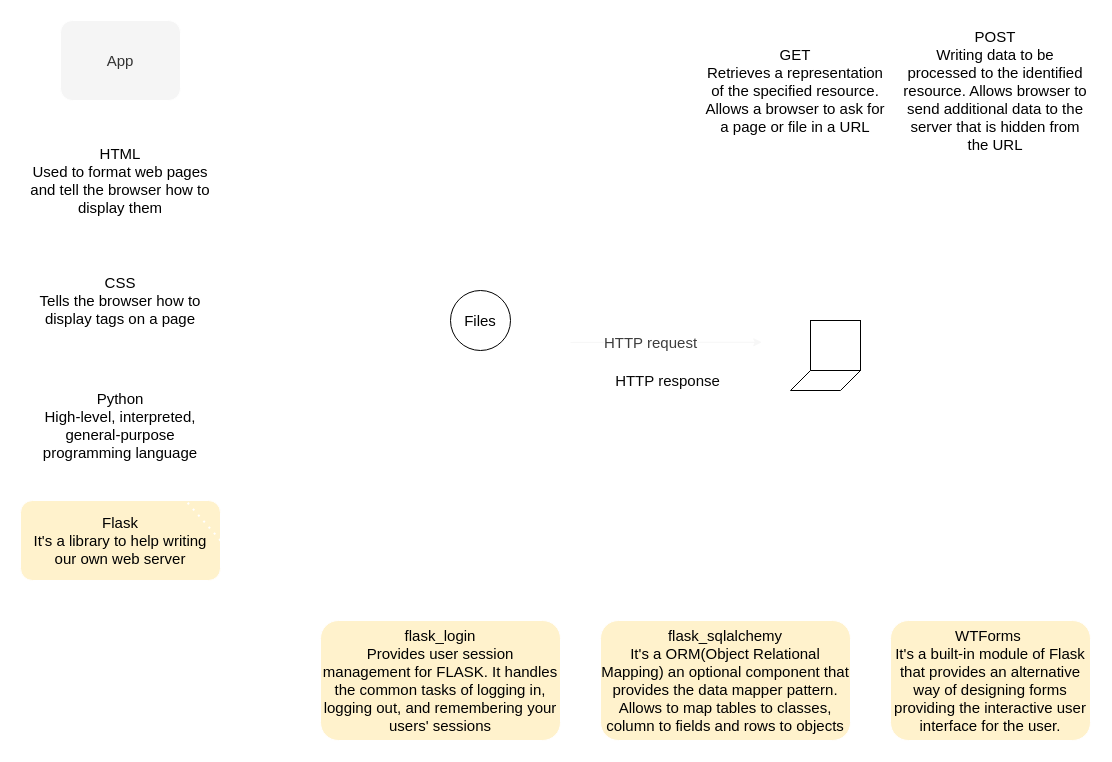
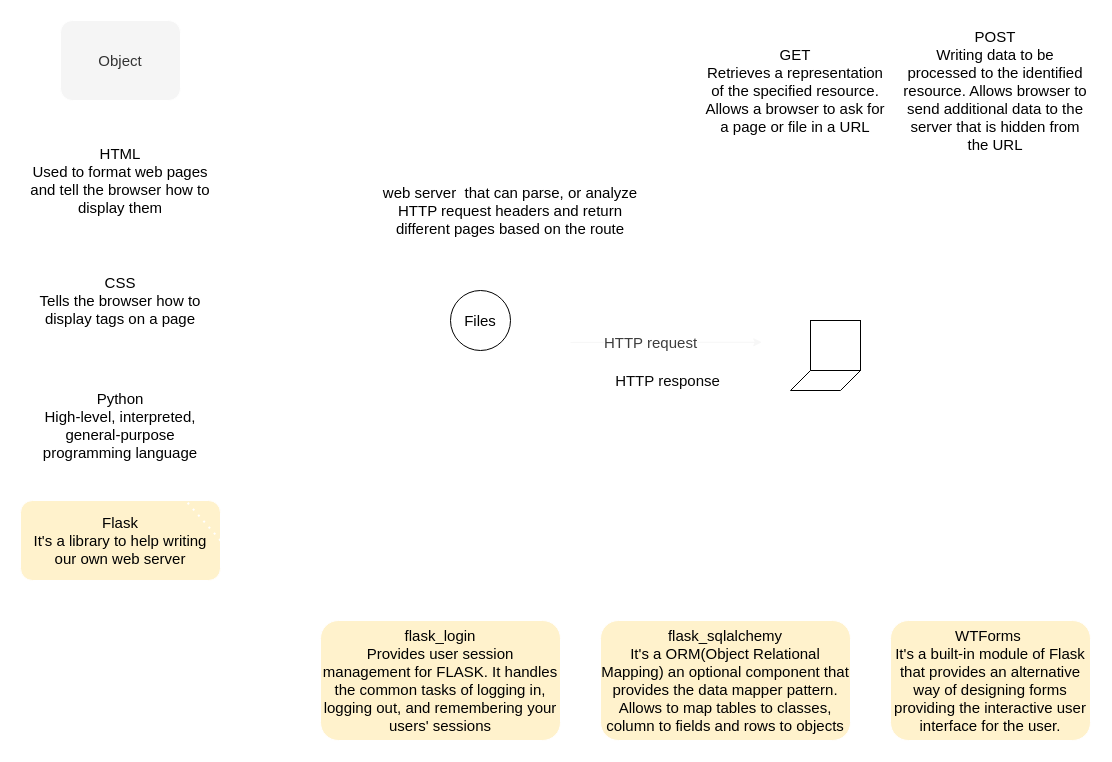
node "App": label "App" -> "Object"
node "web server that can parse, or analyze HTTP request headers and return different pages based on the route": added
